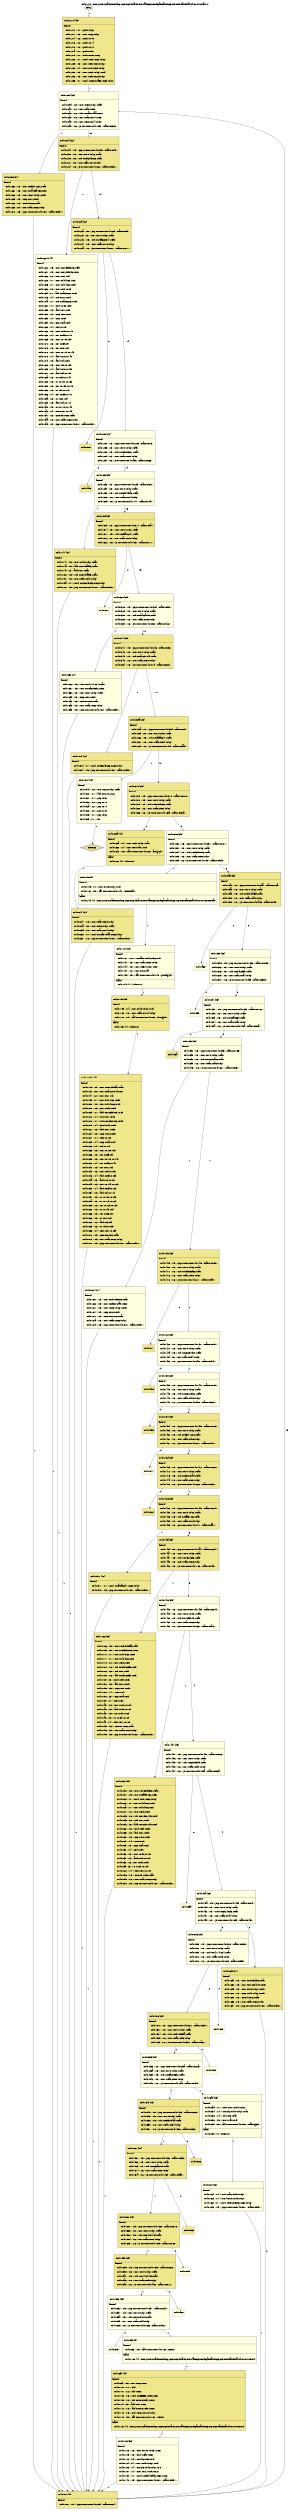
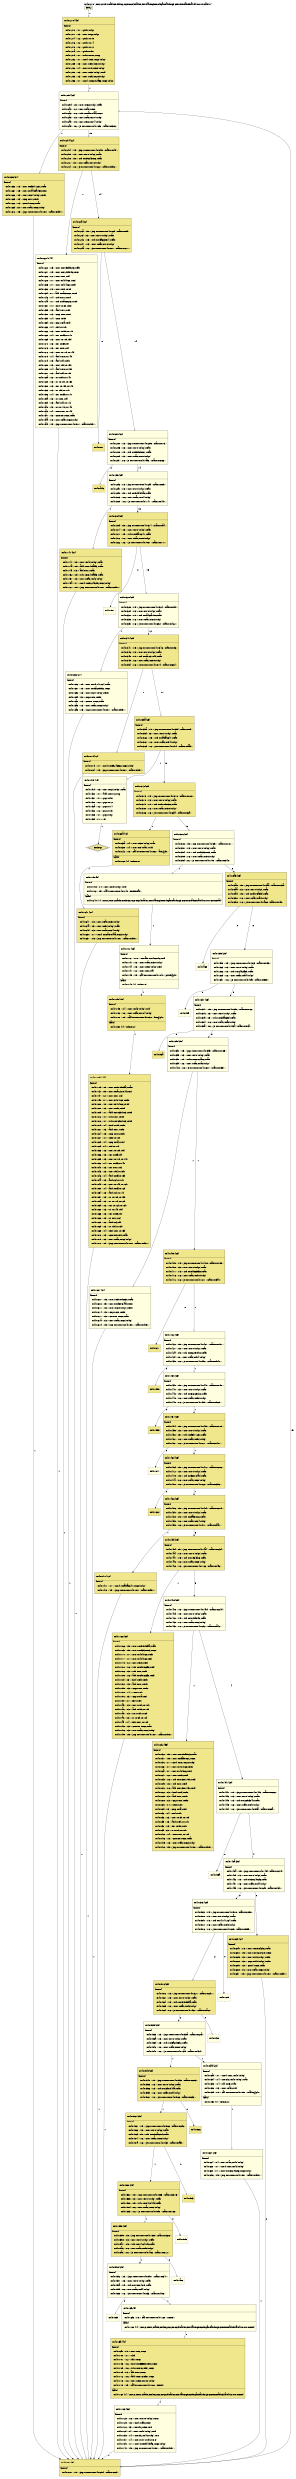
edge "0x401cb2 [95]" -> "0x401e01 [5]": removed, label "1"
